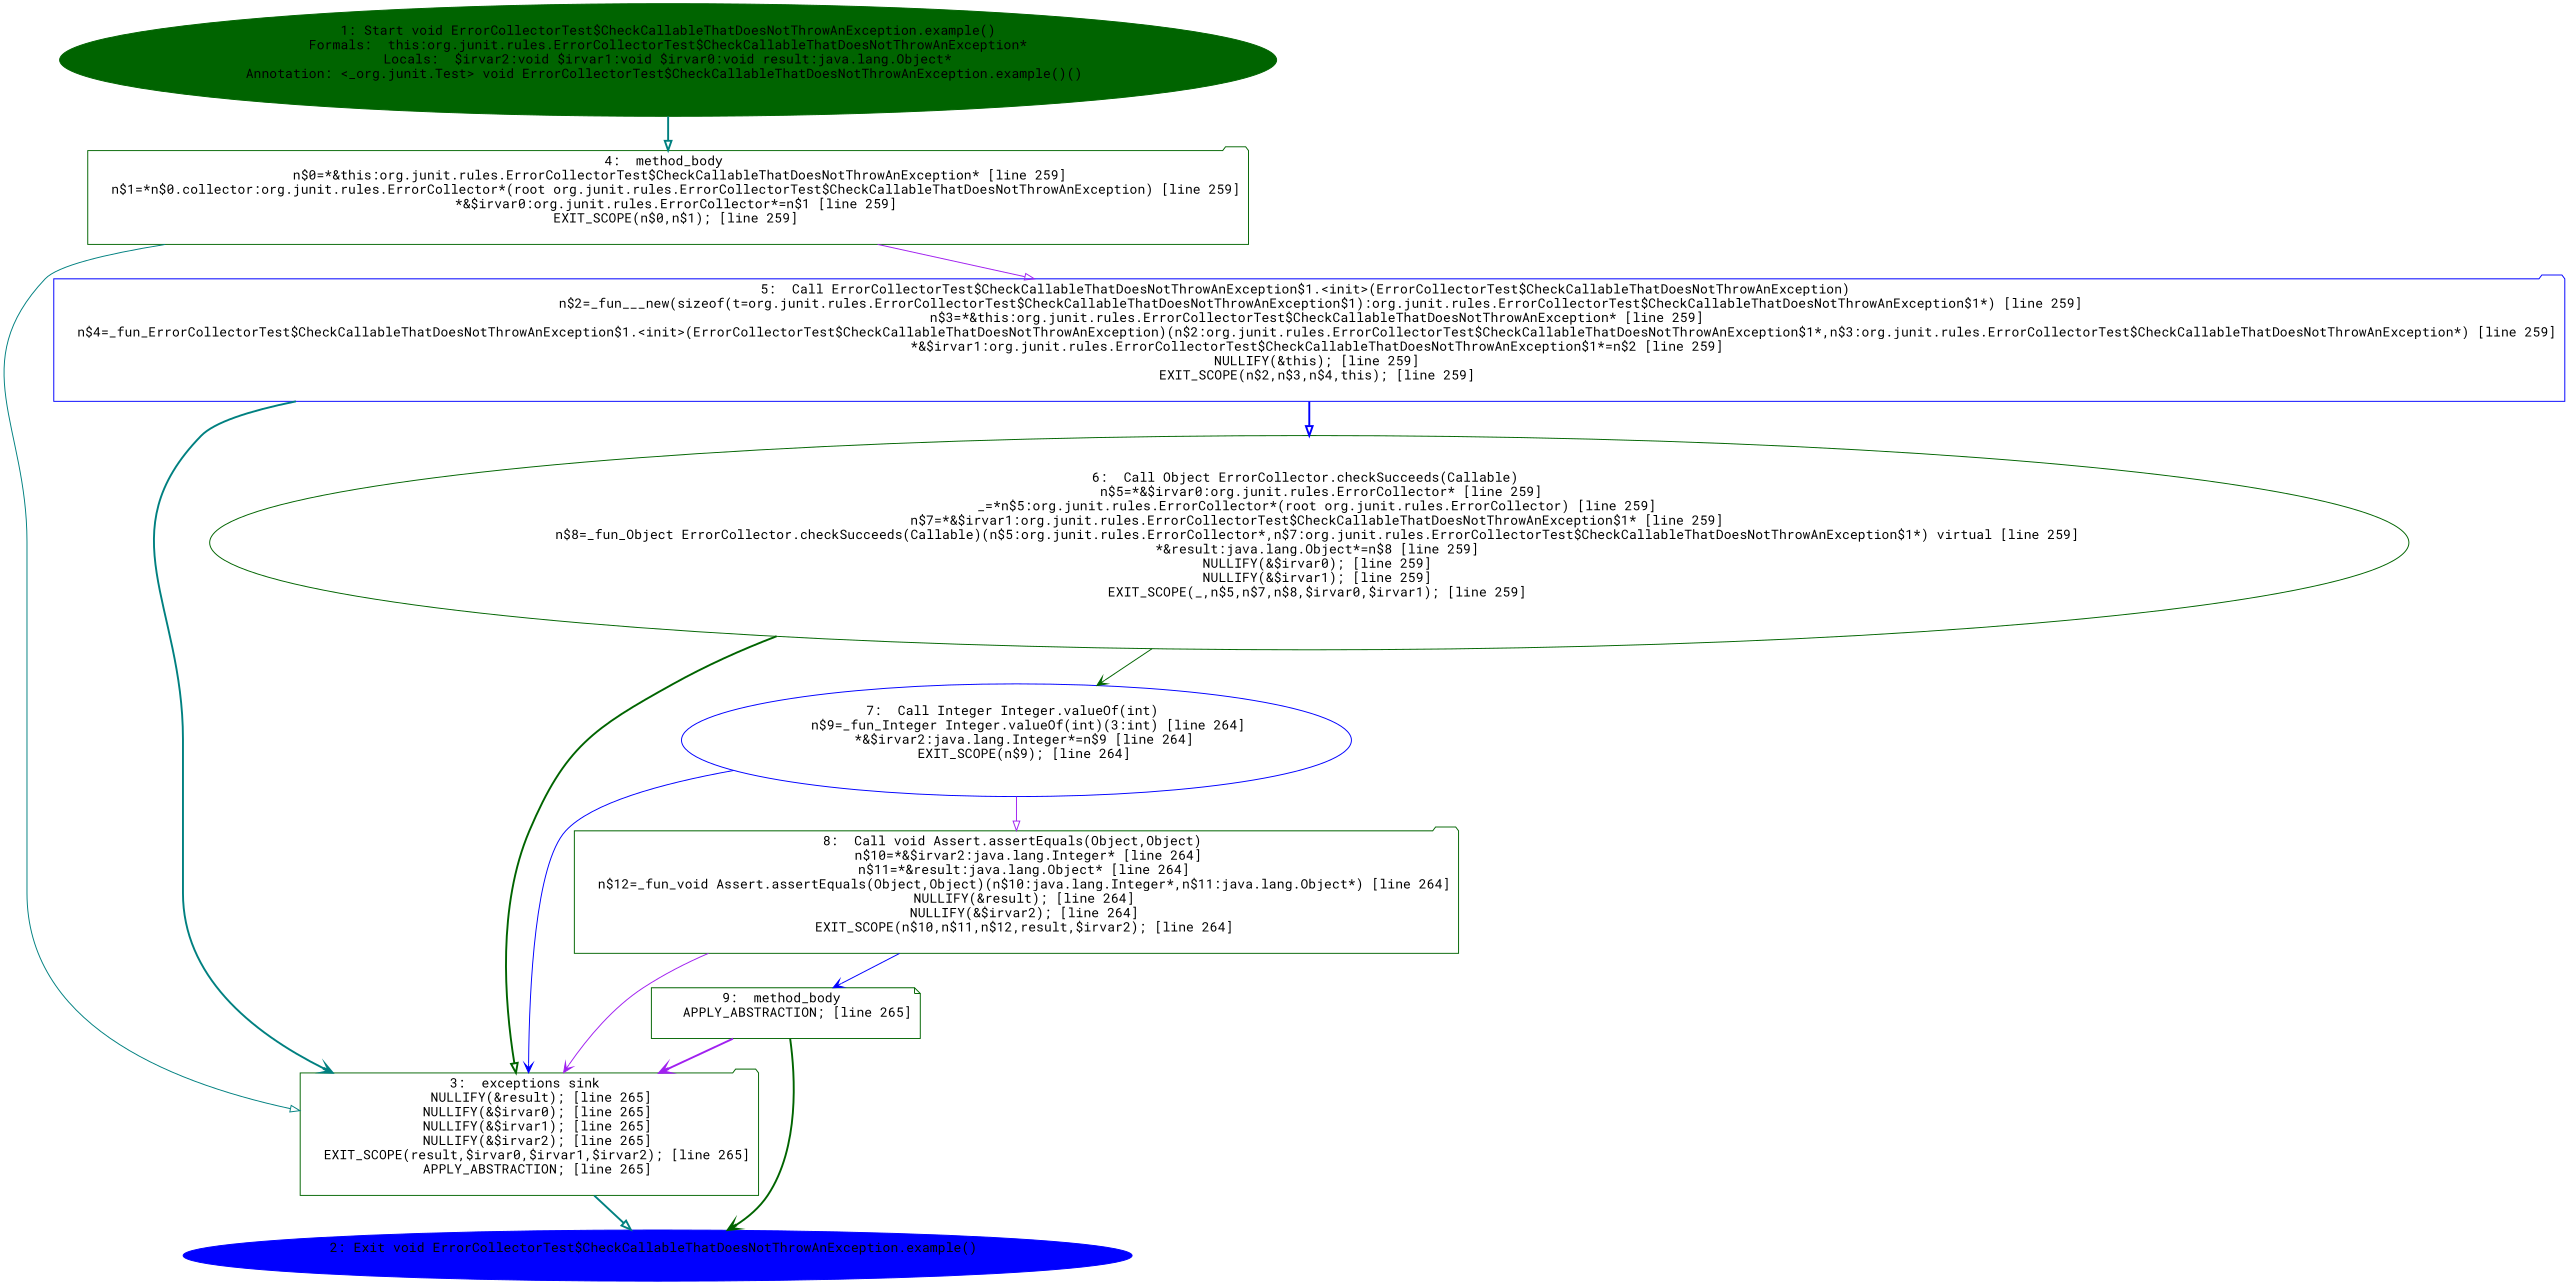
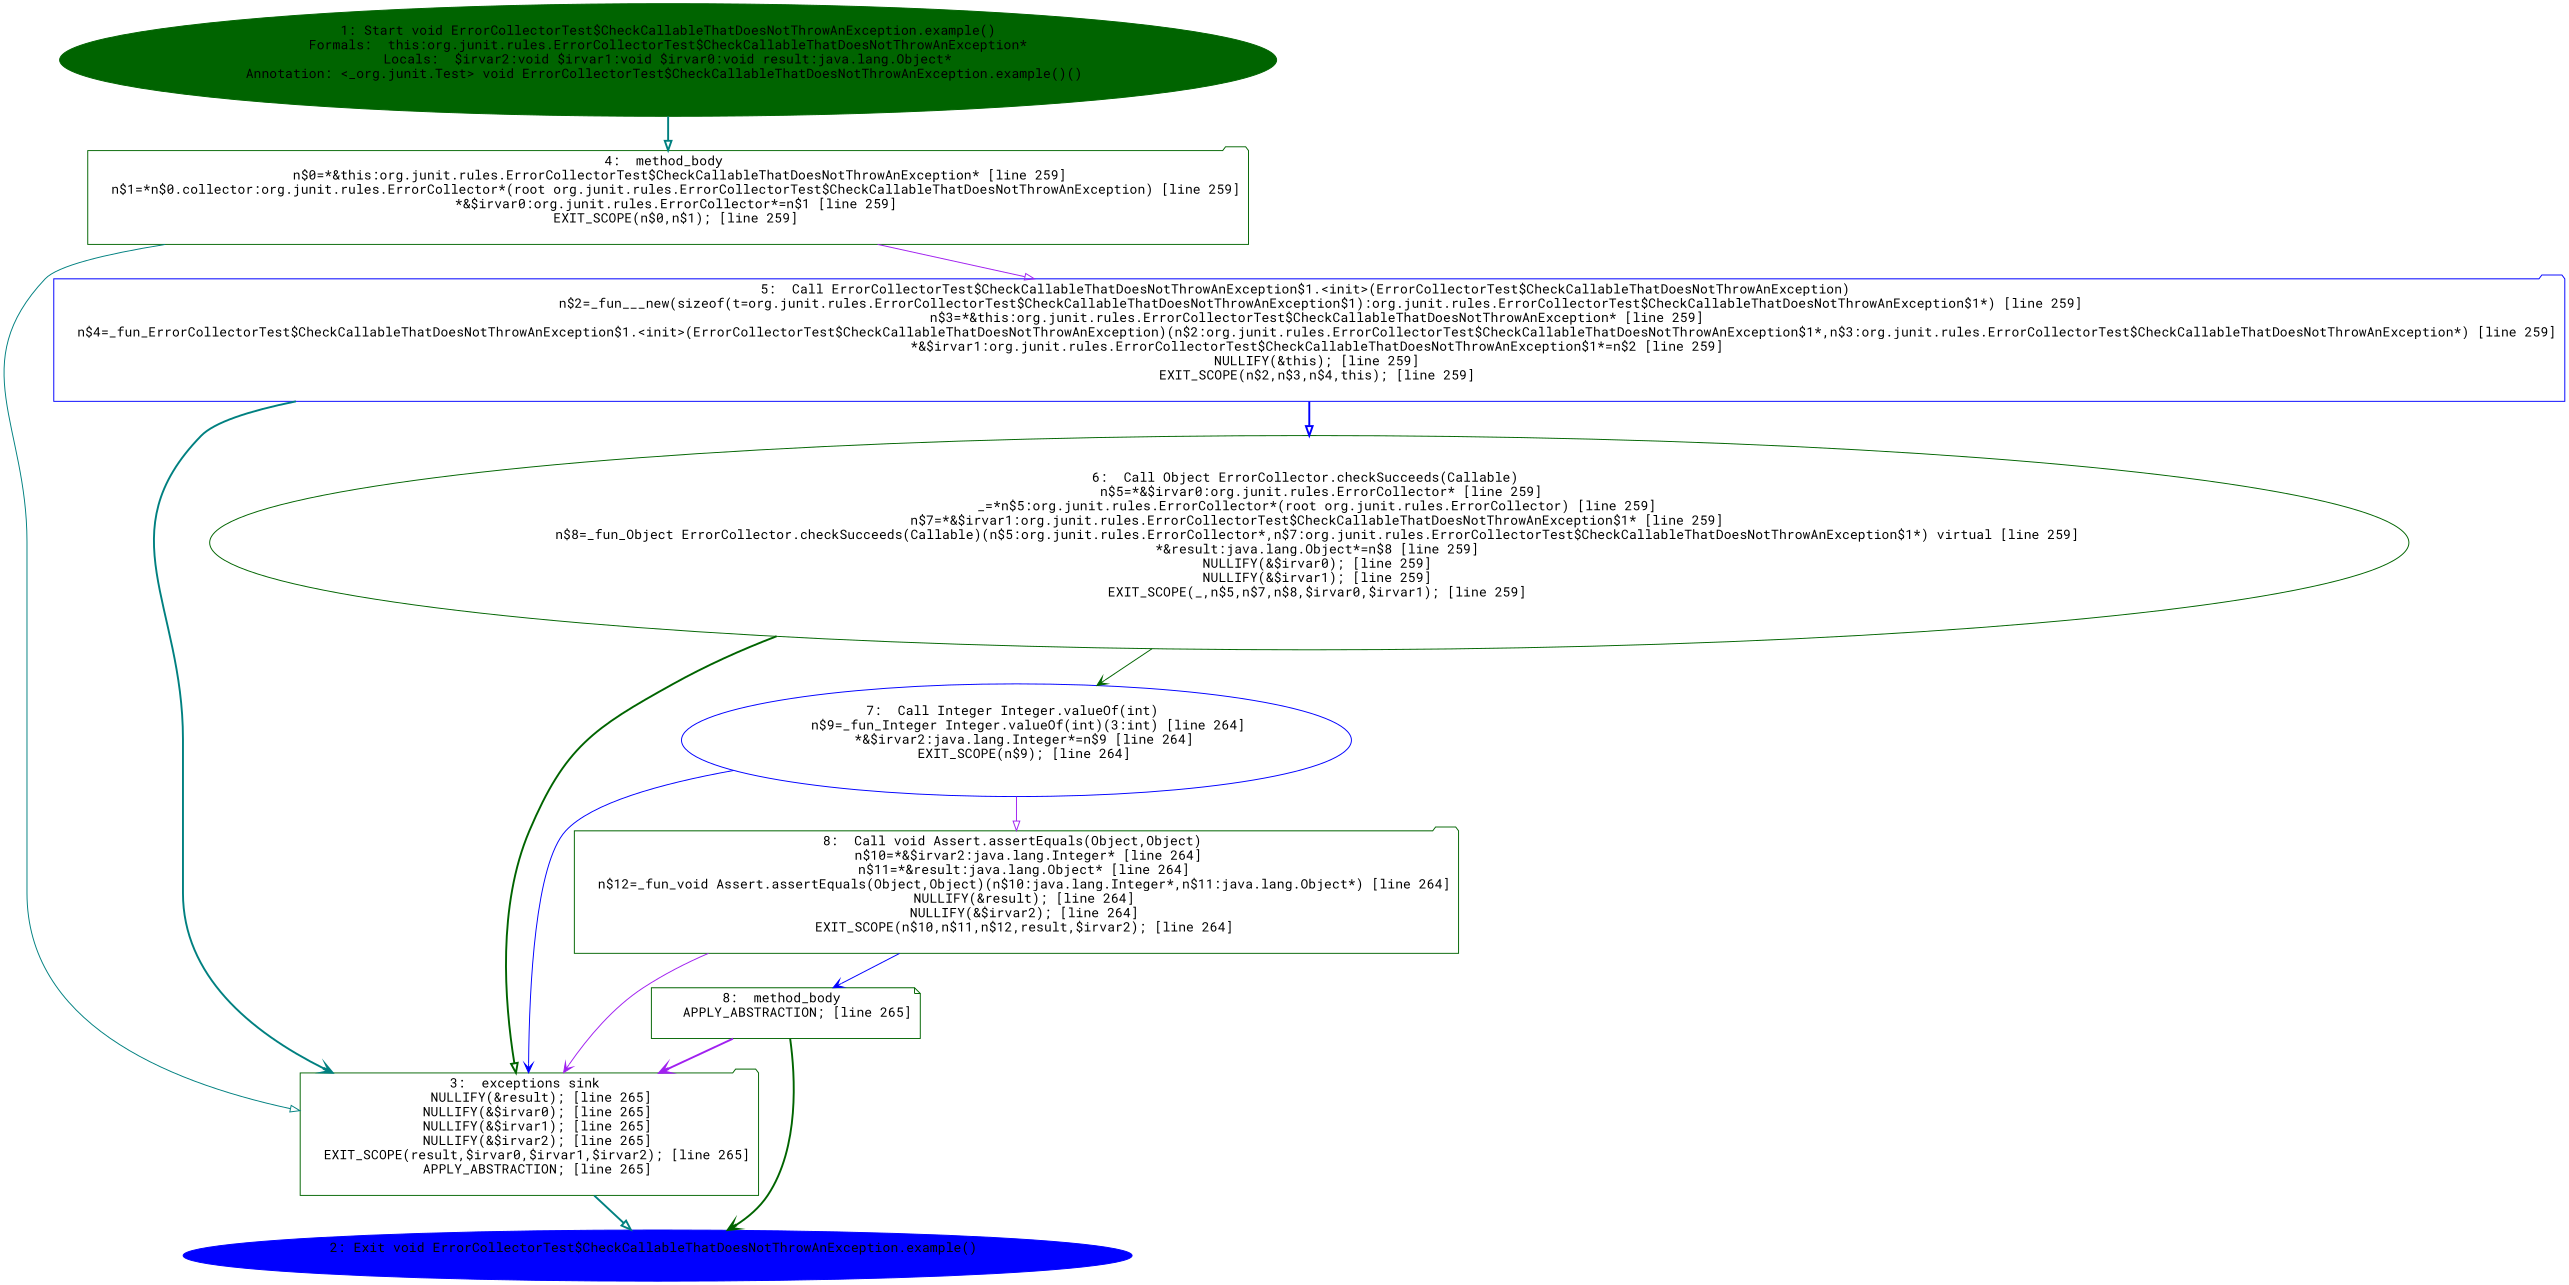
node "9:  method_body APPLY_ABSTRACTION; [line 265]": label "9:  method_body APPLY_ABSTRACTION; [line 265]" -> "8:  method_body APPLY_ABSTRACTION; [line 265]"
